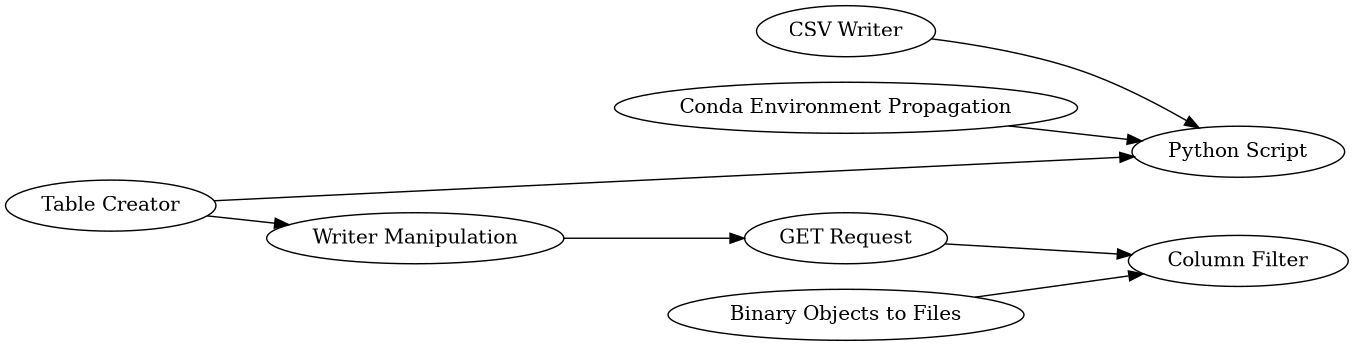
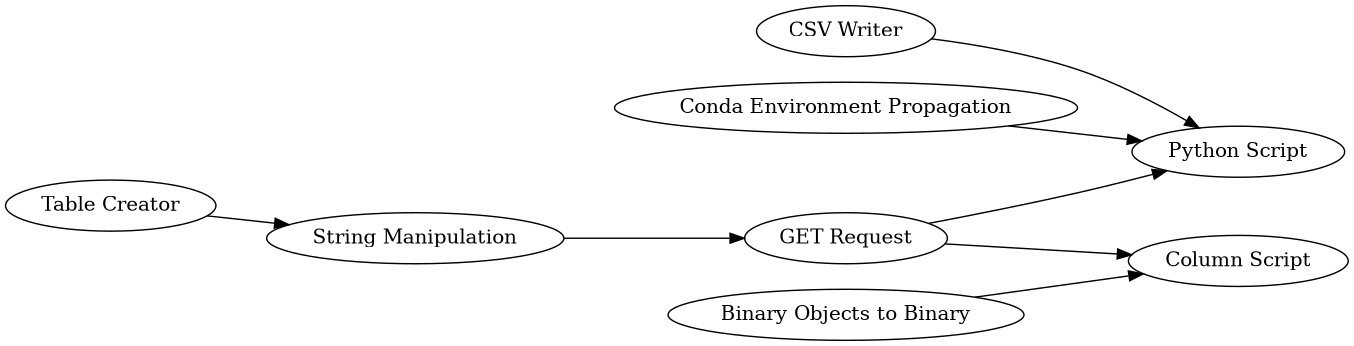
edge "Table Creator" -> "Python Script": now "GET Request" -> "Python Script"
node "Writer Manipulation": label "Writer Manipulation" -> "String Manipulation"
node "Column Filter": label "Column Filter" -> "Column Script"
node "Binary Objects to Files": label "Binary Objects to Files" -> "Binary Objects to Binary"
